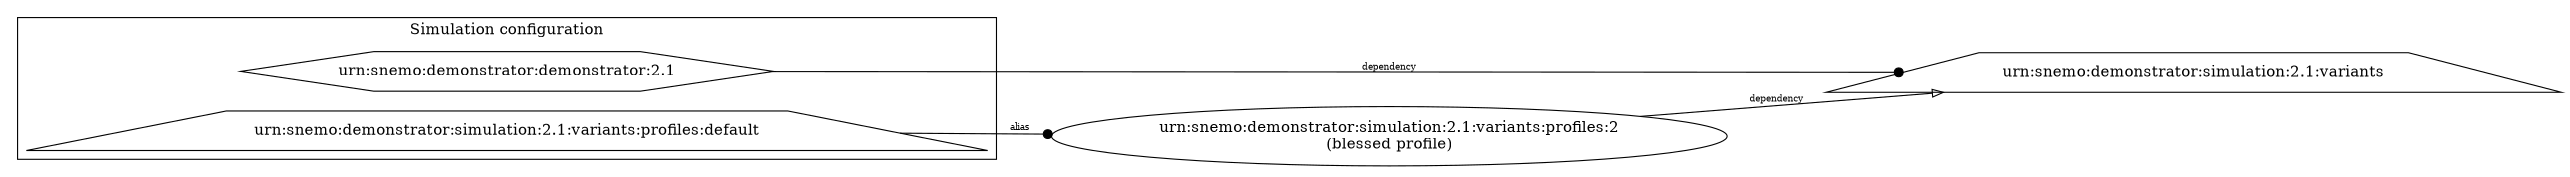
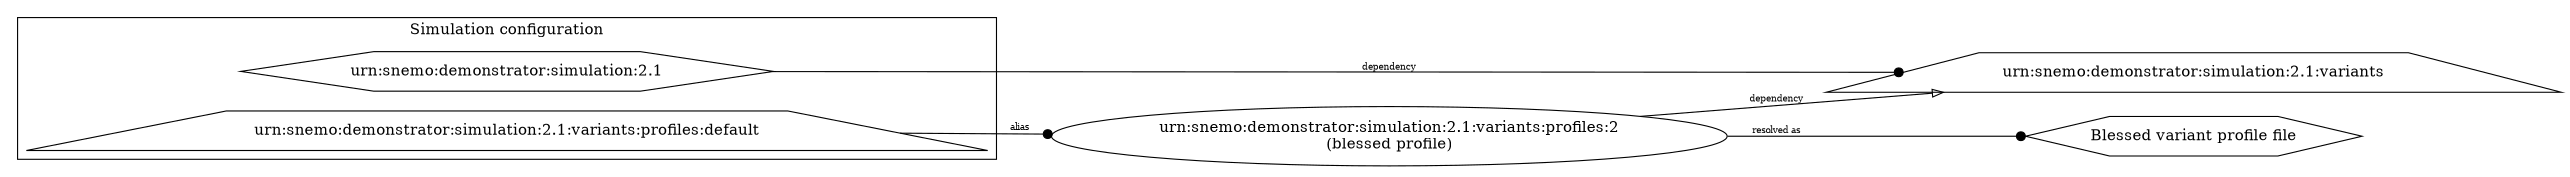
node "urn:snemo:demonstrator:demonstrator:2.1": label "urn:snemo:demonstrator:demonstrator:2.1" -> "urn:snemo:demonstrator:simulation:2.1"
node "Blessed variant profile file": added
